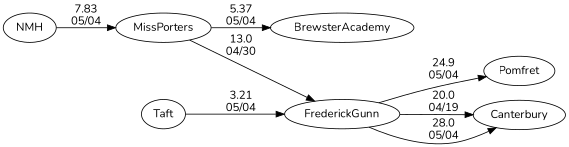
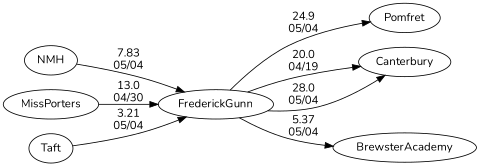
edge "NMH" -> "MissPorters": now "NMH" -> "FrederickGunn"
edge "MissPorters" -> "BrewsterAcademy": now "FrederickGunn" -> "BrewsterAcademy"
